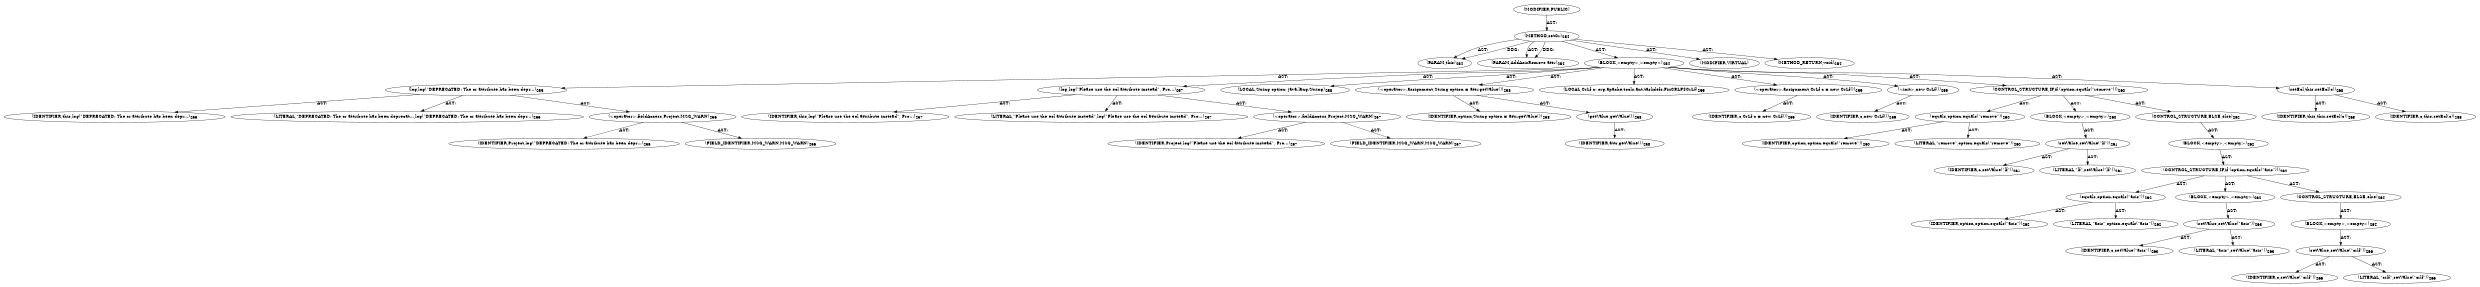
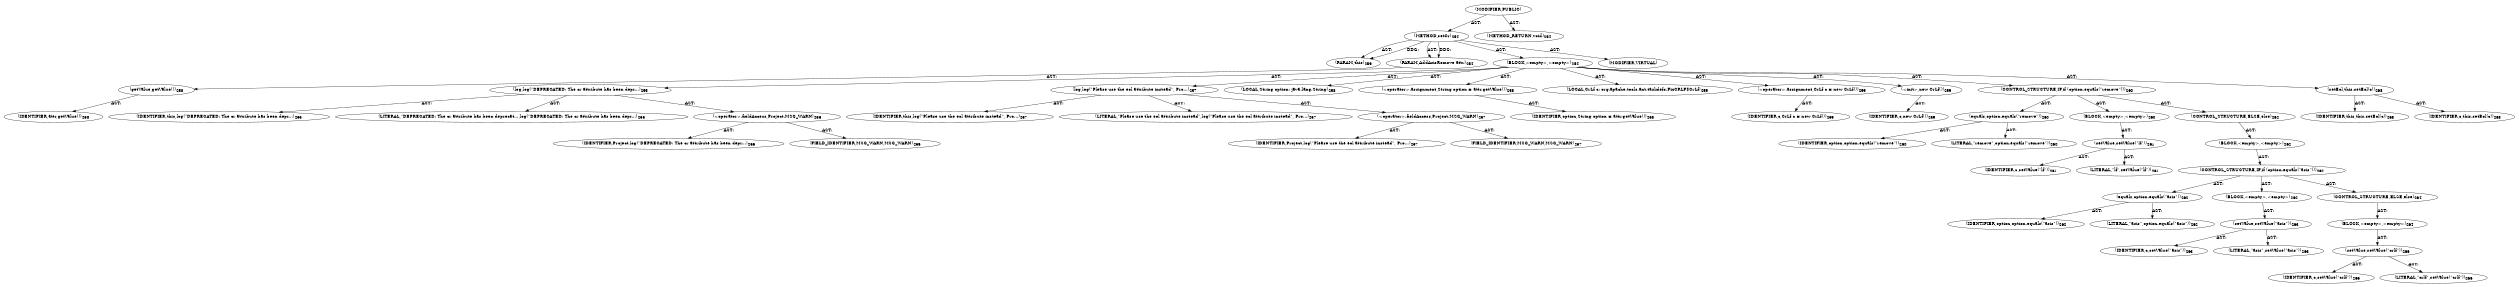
edge "(METHOD,setCr)" -> "(METHOD_RETURN,void)": now "(MODIFIER,PUBLIC)" -> "(METHOD_RETURN,void)"
node "(PARAM,this)": text "254" -> "259"
edge "(<operator>.assignment,String option = attr.getValue())" -> "(getValue,getValue())": now "(PARAM,AddAsisRemove attr)" -> "(getValue,getValue())"
